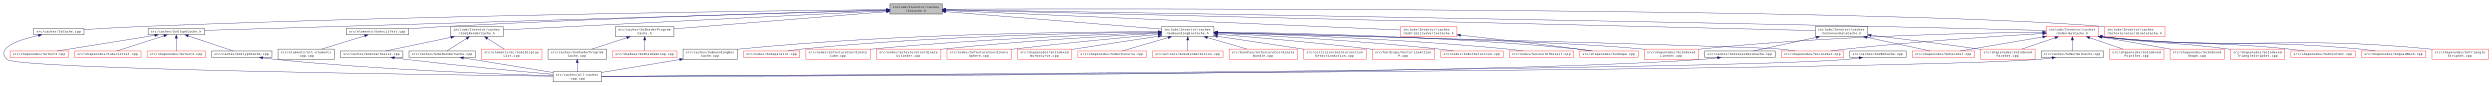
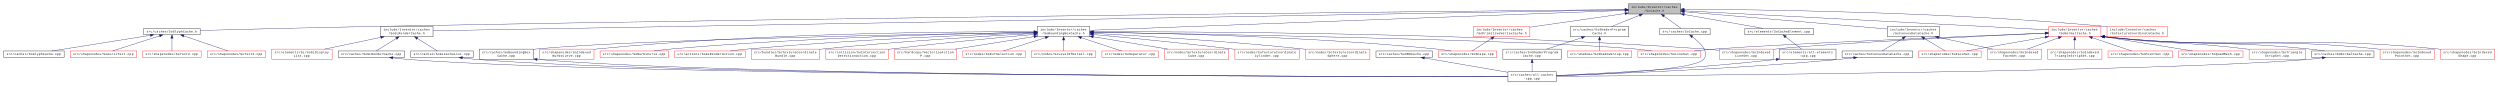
node "src/elements/SoAsciiText.cpp": label "src/elements/SoAsciiText.cpp" -> "src/elements/SoCacheElement.cpp"
edge "src/caches/all-caches -cpp.cpp" -> "src/caches/SoGlyphCache.cpp": now "src/caches/all-caches -cpp.cpp" -> "src/elements/all-elements -cpp.cpp"
